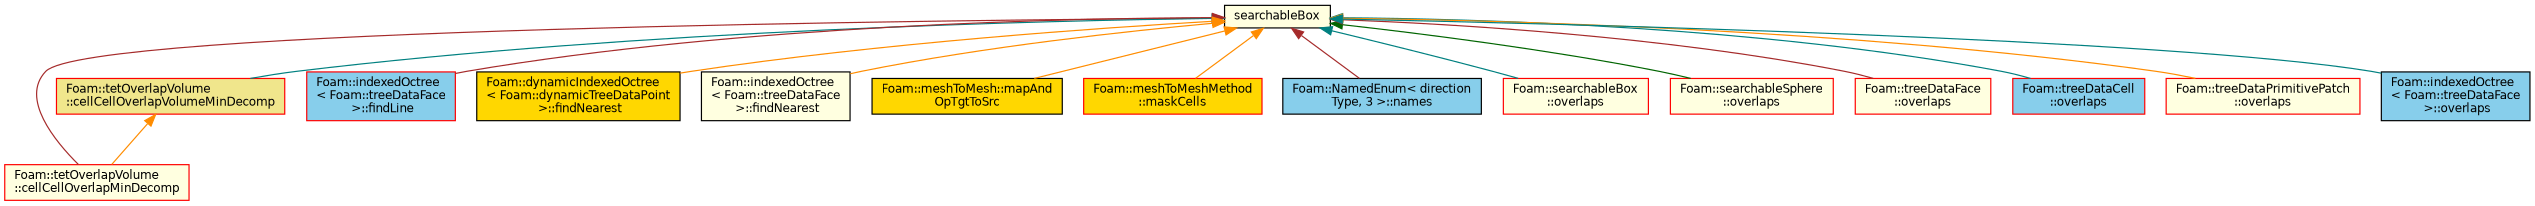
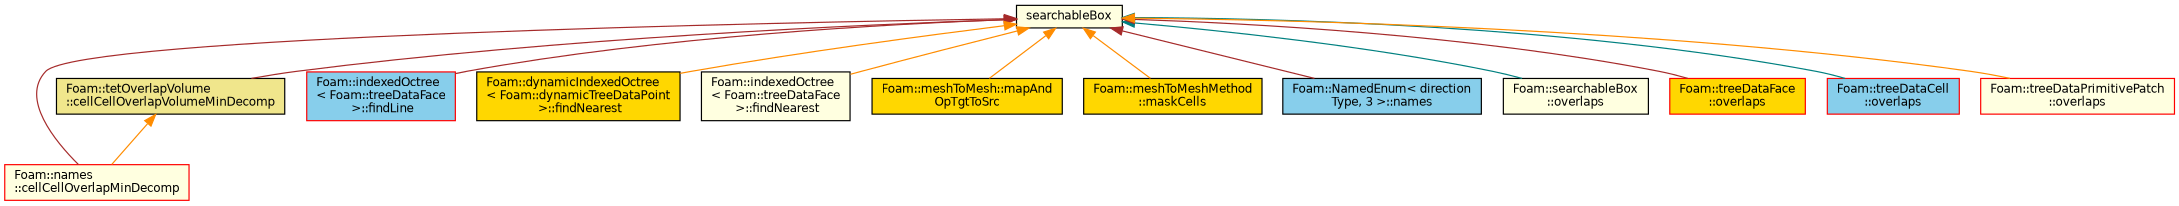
edge "Foam::tetOverlapVolume ::cellCellOverlapVolumeMinDecomp" -> "searchableBox": color teal -> brown
node "Foam::tetOverlapVolume ::cellCellOverlapVolumeMinDecomp": color red -> black
node "Foam::meshToMeshMethod ::maskCells": color red -> black
node "Foam::searchableBox ::overlaps": color red -> black
node "Foam::searchableSphere ::overlaps": removed
node "Foam::treeDataFace ::overlaps": fillcolor lightyellow -> gold
node "Foam::indexedOctree < Foam::treeDataFace >::overlaps": removed
node "Foam::tetOverlapVolume ::cellCellOverlapMinDecomp": label "Foam::tetOverlapVolume ::cellCellOverlapMinDecomp" -> "Foam::names ::cellCellOverlapMinDecomp"
